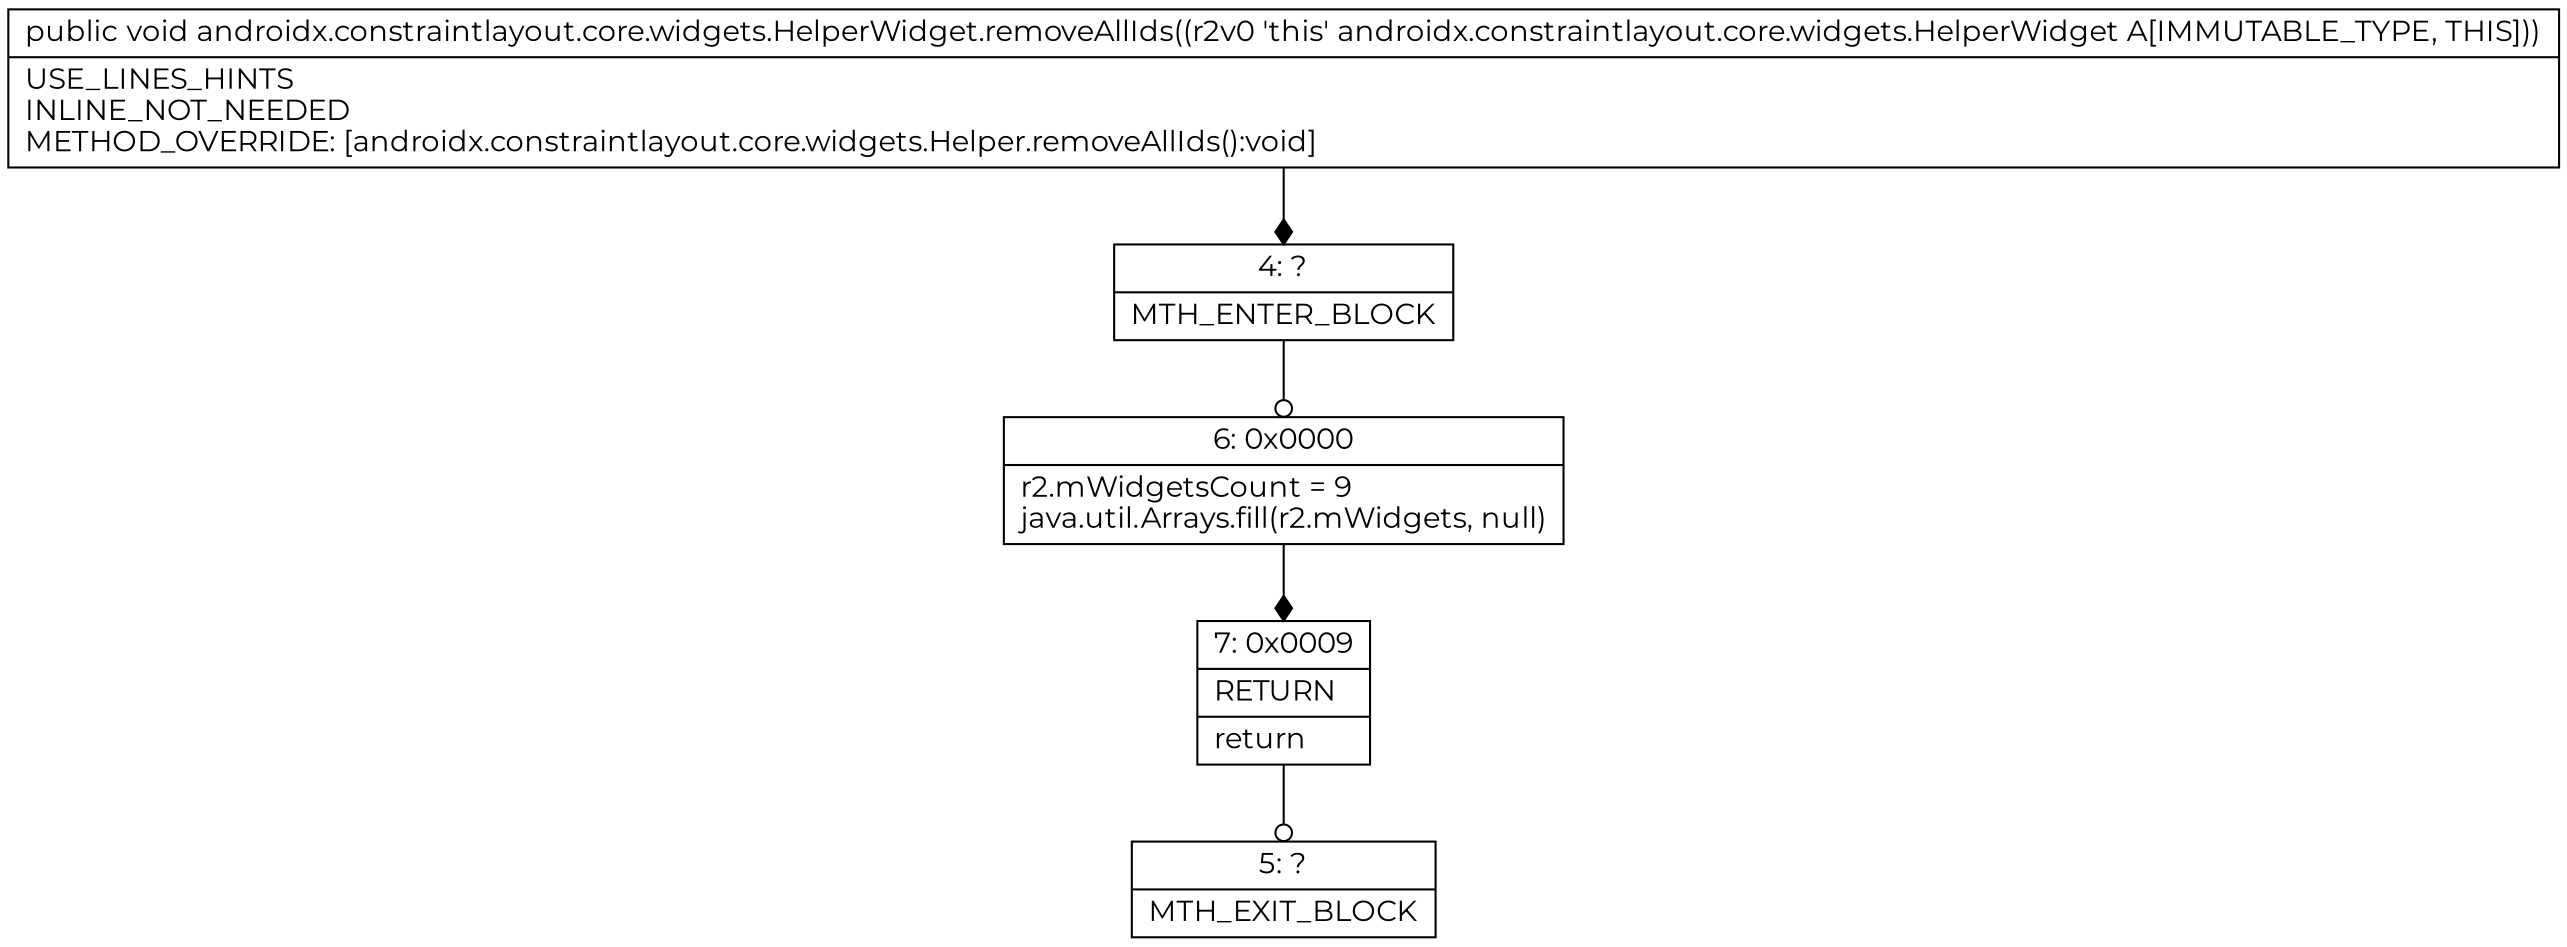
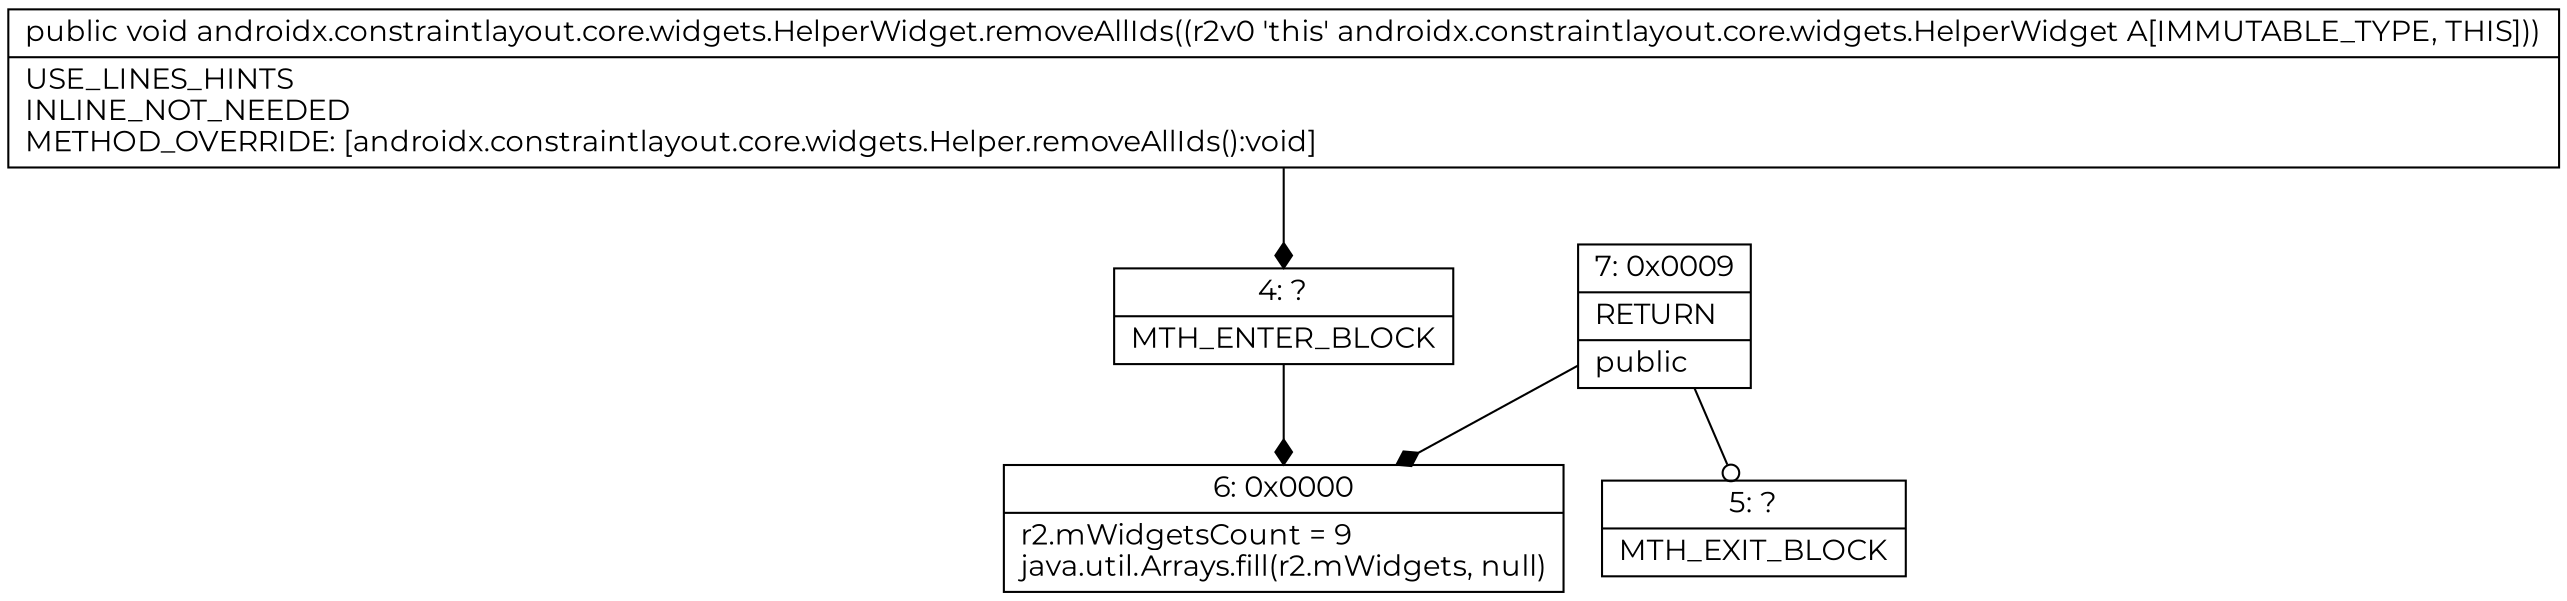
edge "4: ?" -> "6: 0x0000": arrowhead odot -> diamond
edge "6: 0x0000" -> "7: 0x0009": reversed
node "7: 0x0009": text "return" -> "public"
